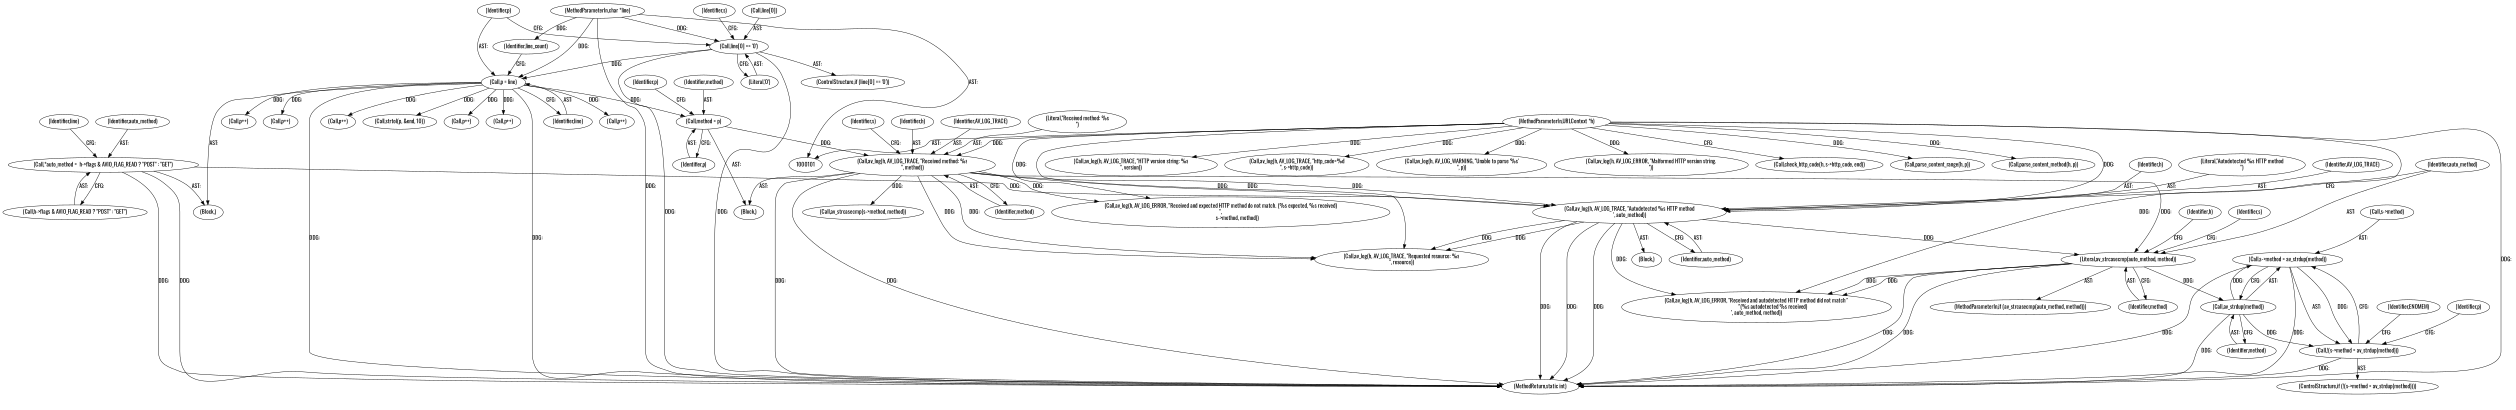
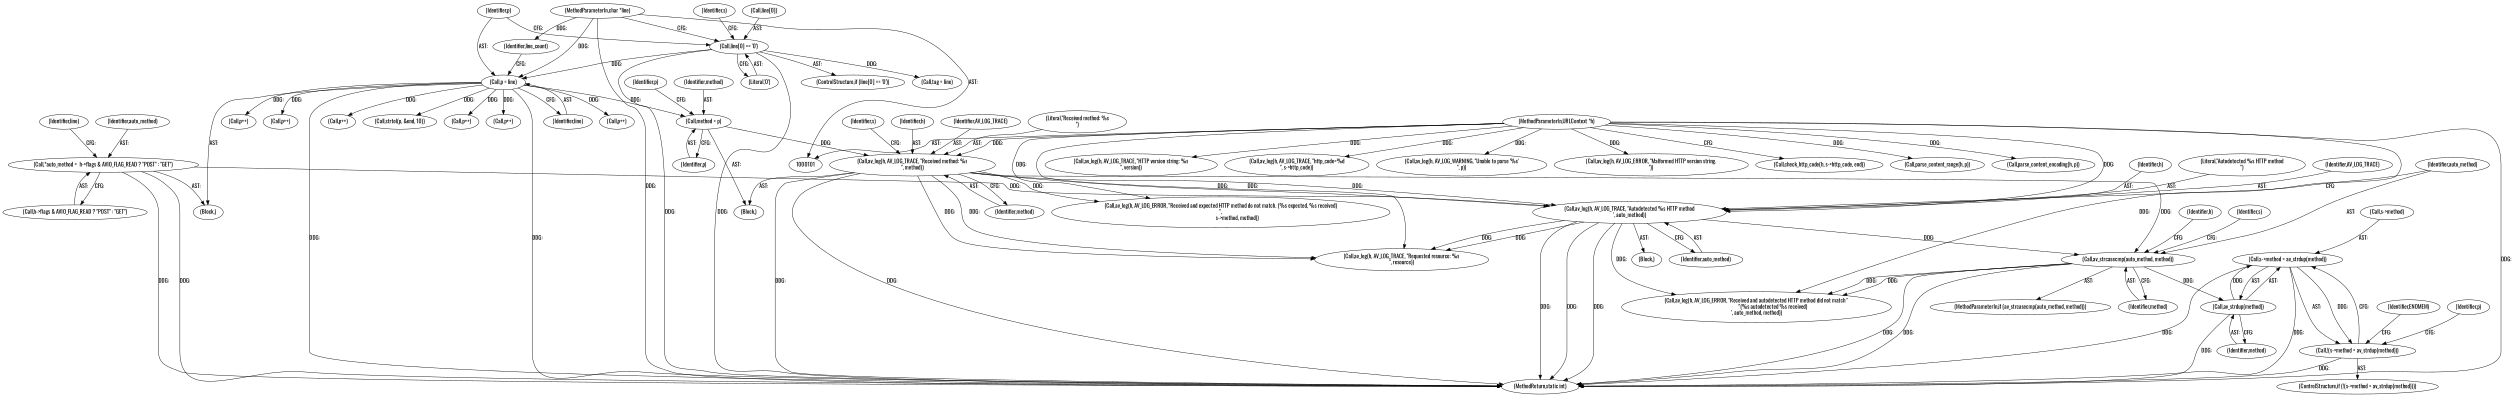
edge "(MethodParameterIn,char *line)" -> "(Call,line[0] == '0')": label "DDG: " -> "CFG: "
node "(Call,tag = line)": added
node "(Call,parse_content_method(h, p))": label "(Call,parse_content_method(h, p))" -> "(Call,parse_content_encoding(h, p))"
node "(Call,av_strcasecmp(s->method, method))": removed
node "(Literal,av_strcasecmp(auto_method, method))": label "(Literal,av_strcasecmp(auto_method, method))" -> "(Call,av_strcasecmp(auto_method, method))"
edge "(Call,s->method = av_strdup(method))" -> "(Call,av_strdup(method))": label "CFG: " -> "AST: "
edge "(Call,av_strdup(method))" -> "(Call,!(s->method = av_strdup(method)))": removed, label "DDG:"
